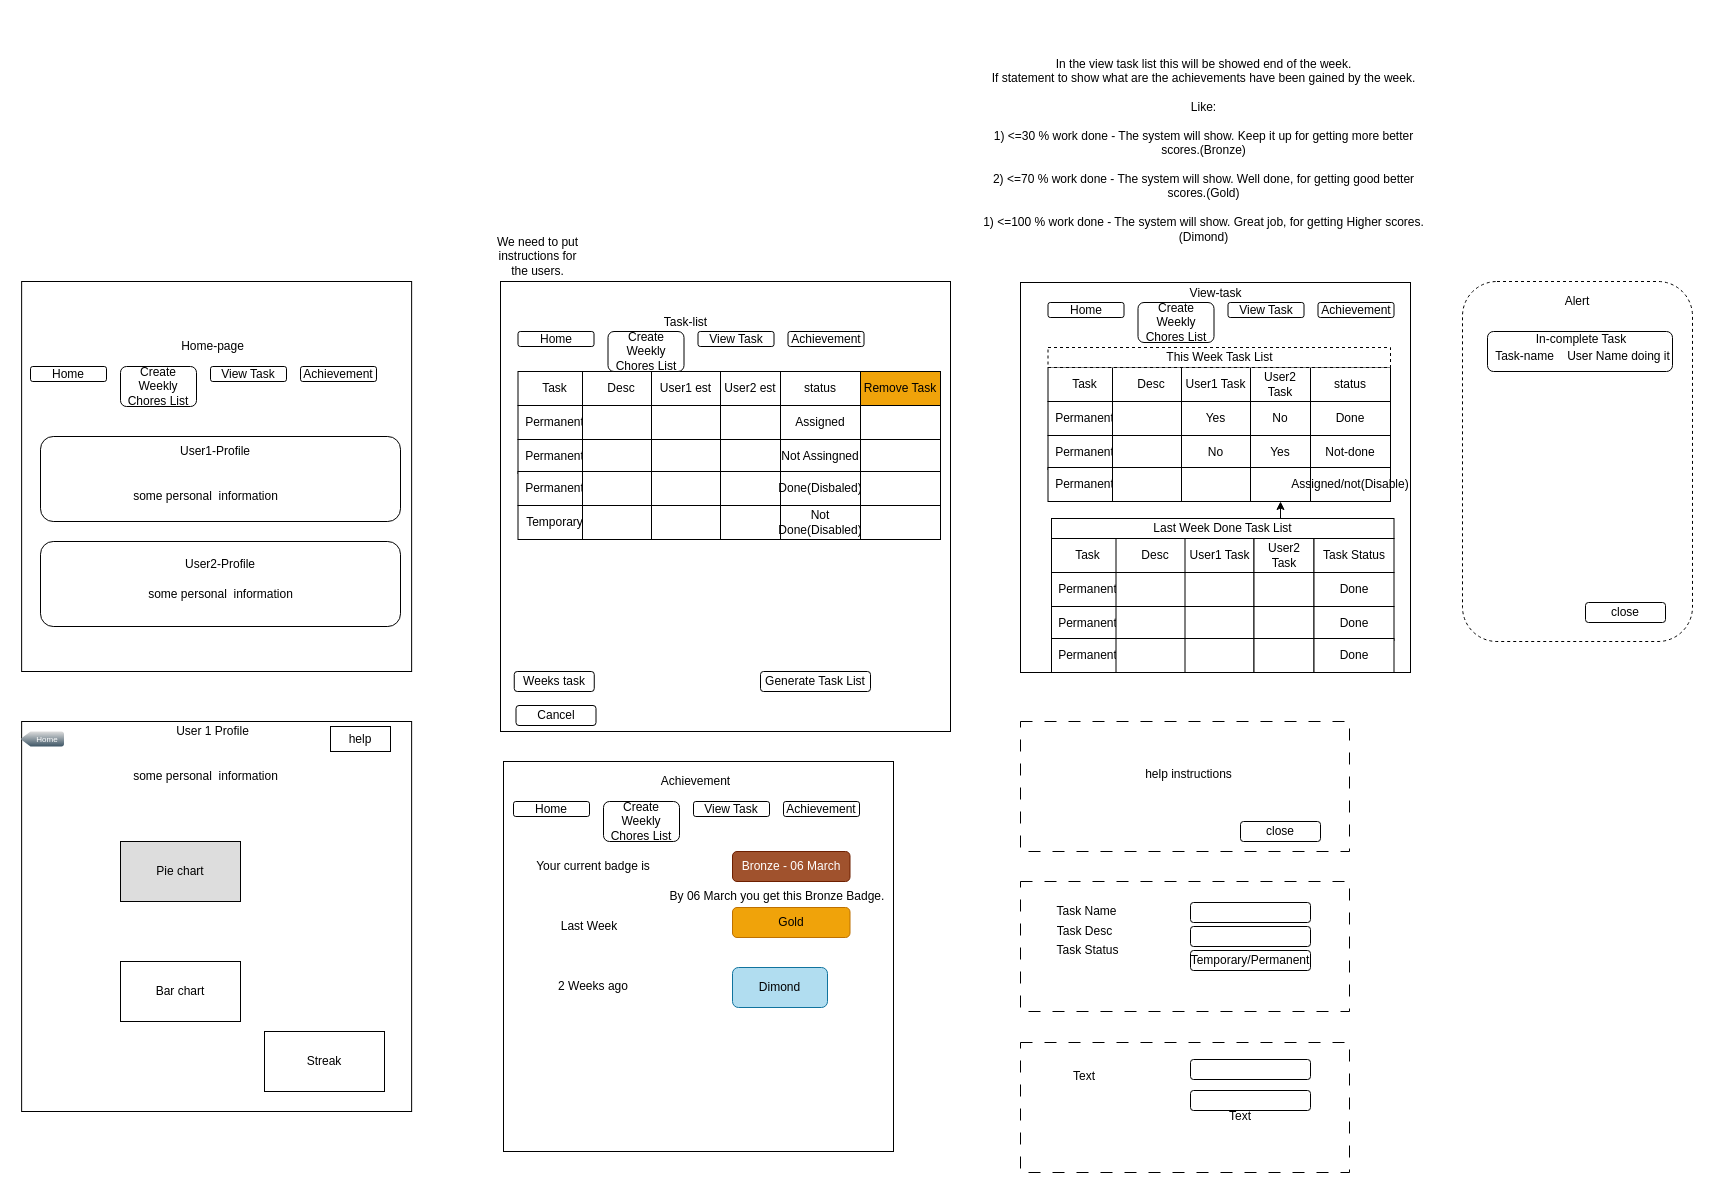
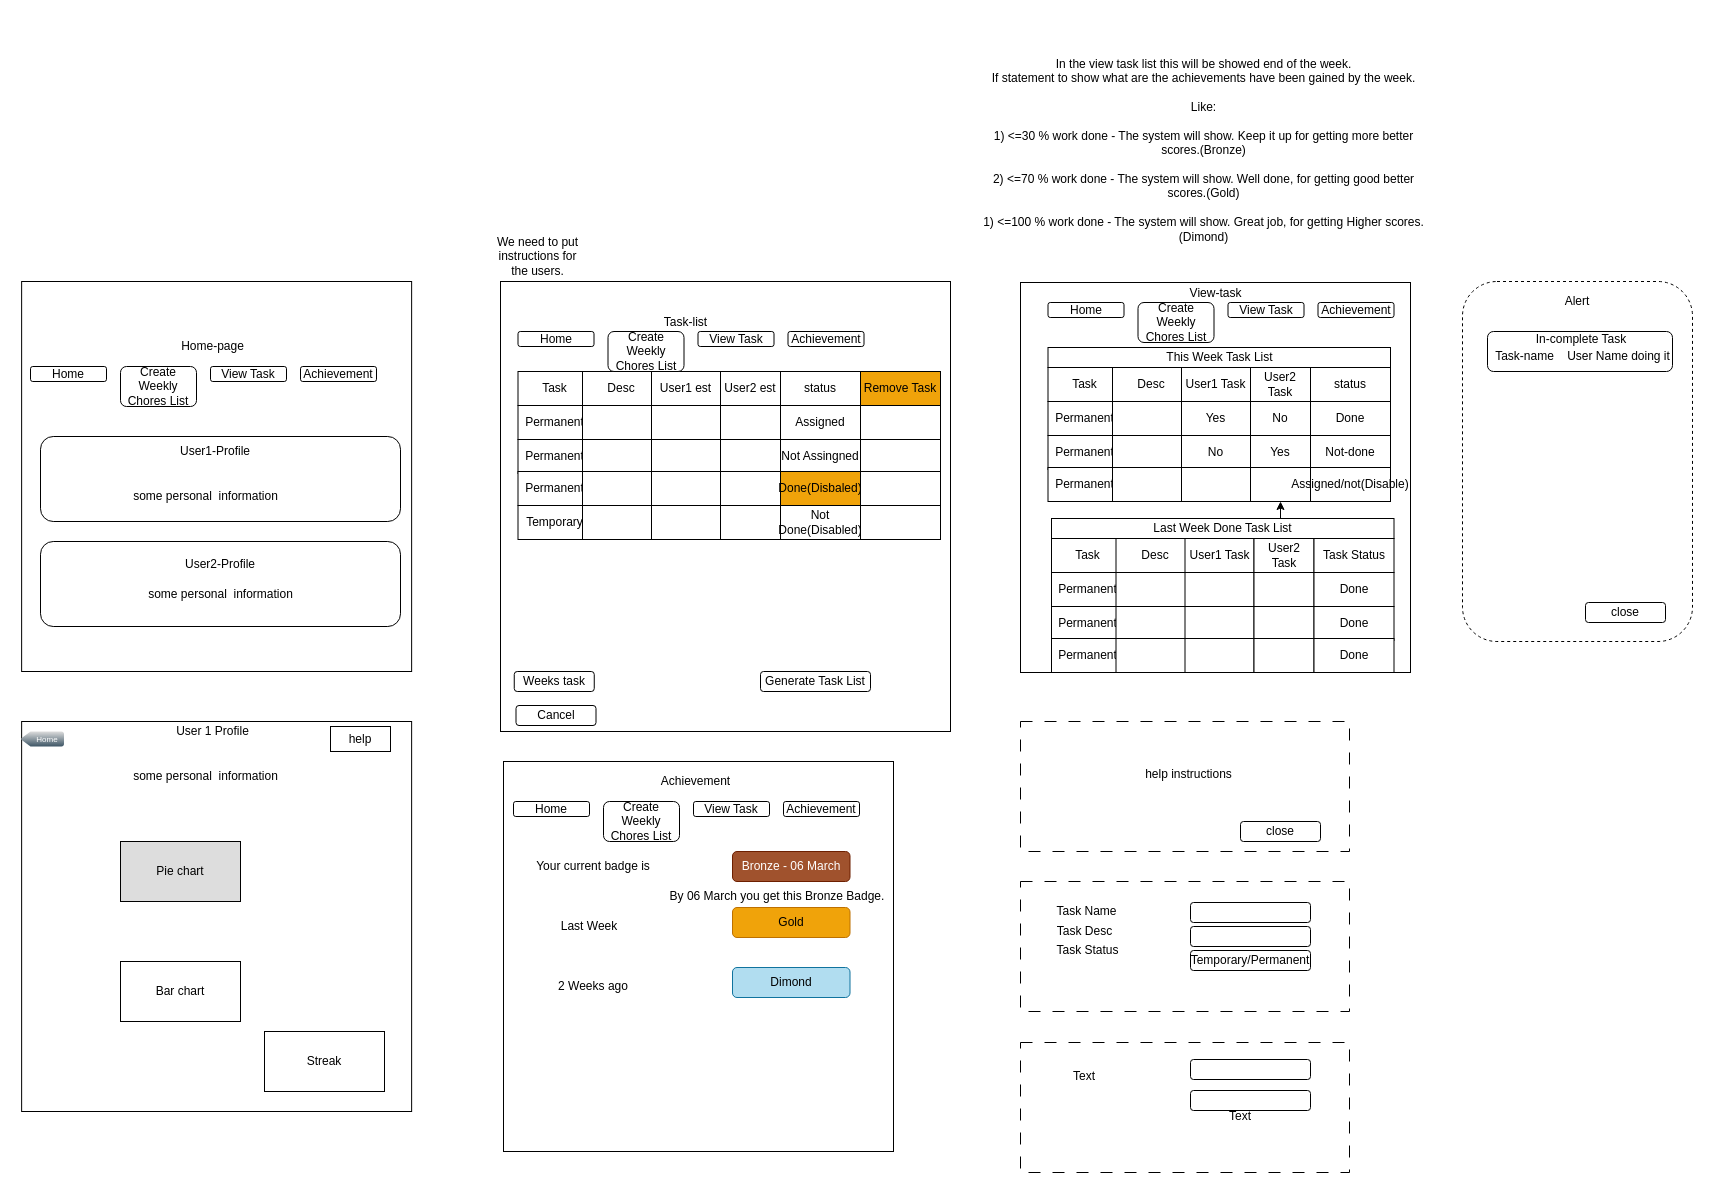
node "This Week Task List": style dashed -> solid
node "Done(Disbaled)": fillcolor #ffffff -> #f0a30a
node "Dimond": size 95x40 -> 118x30
